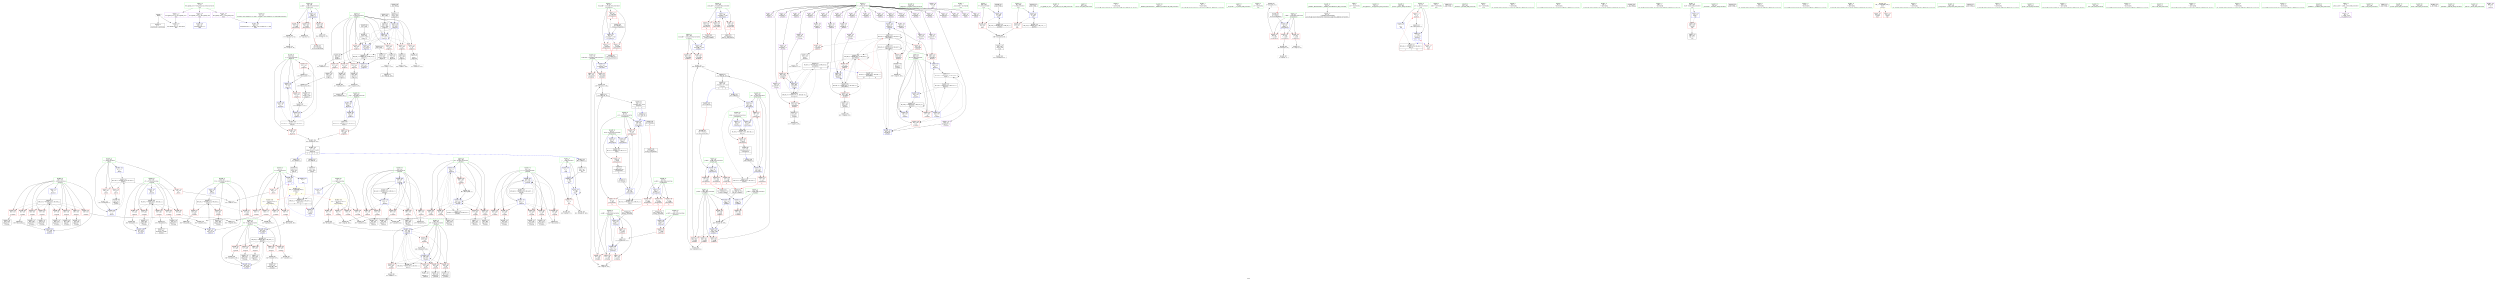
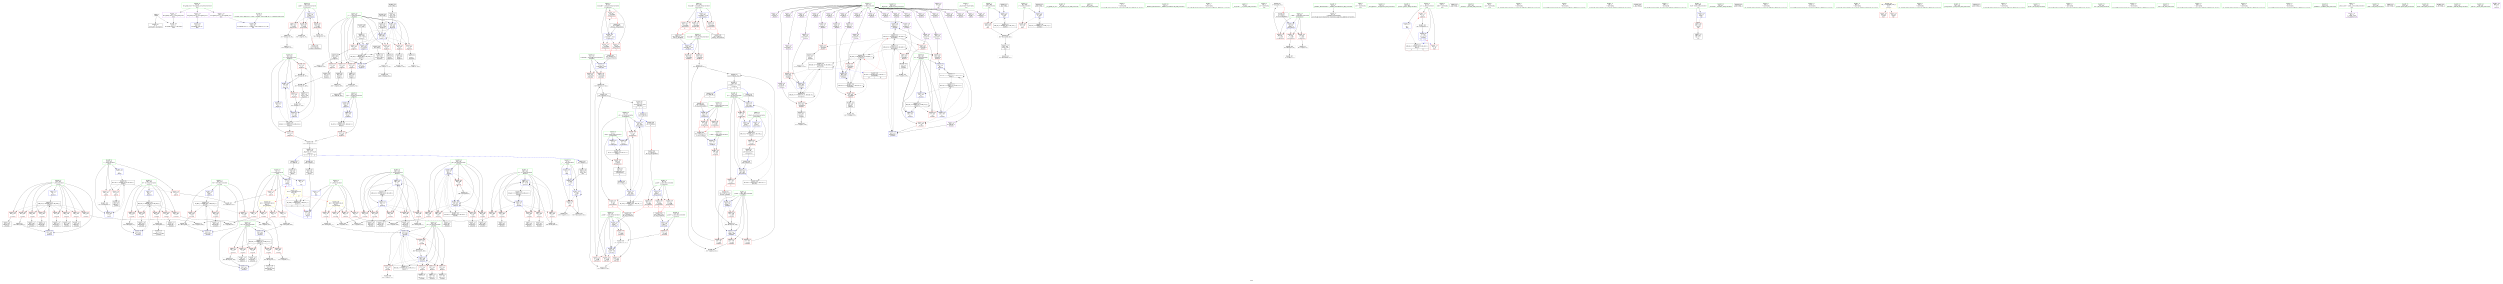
node "NodeID: 205": removed
